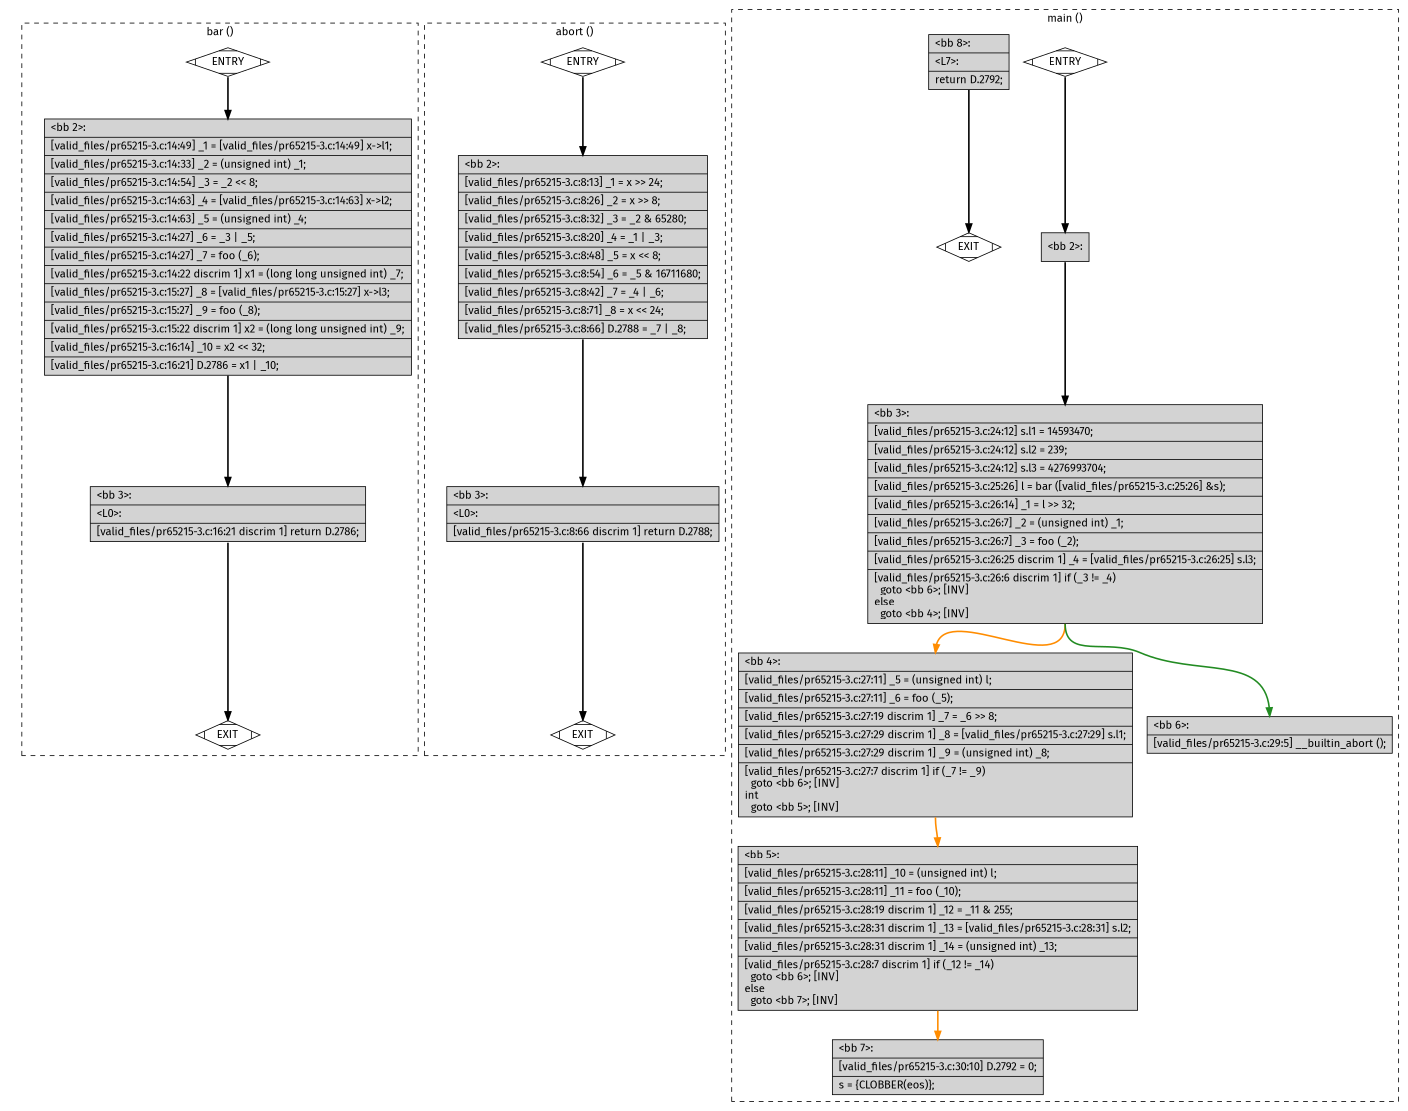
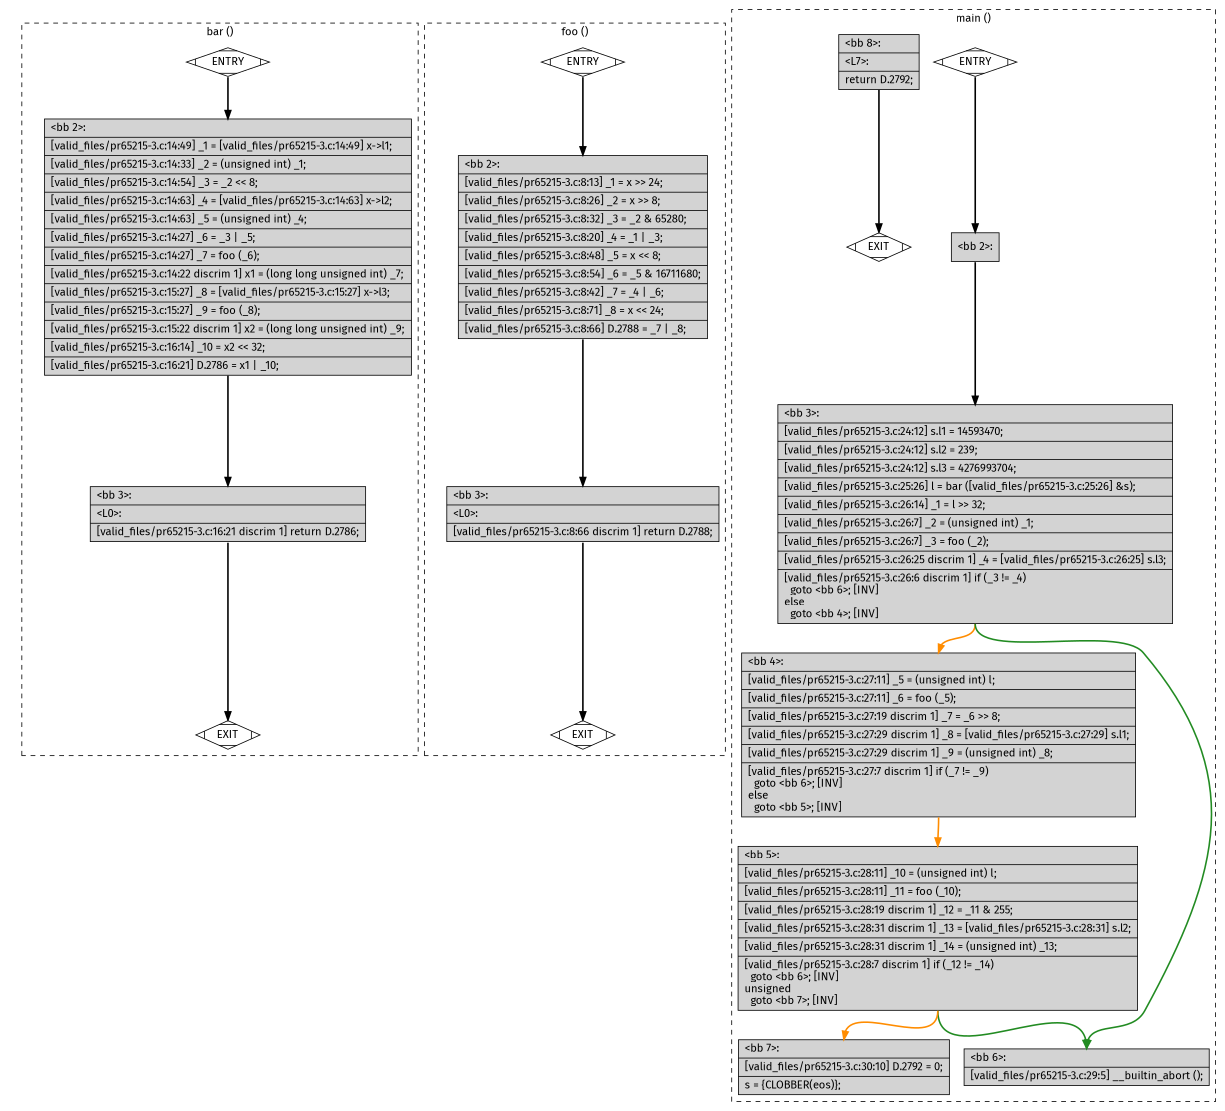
cluster "abort ()": label "abort ()" -> "foo ()"
node "<bb 4>:": text "int" -> "else"
node "<bb 5>:": text "else" -> "unsigned"
edge "<bb 5>:" -> "<bb 6>:": added
